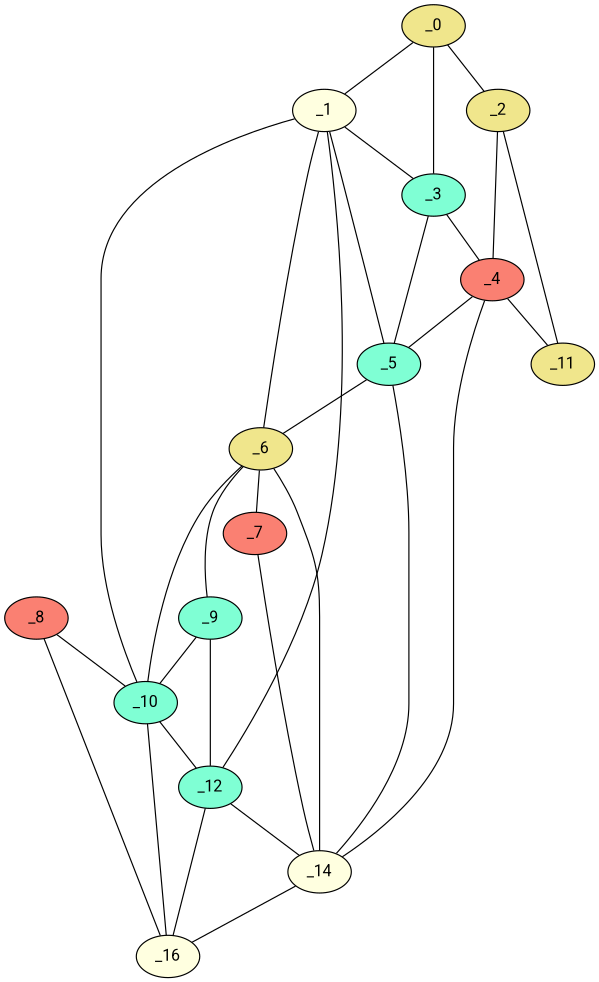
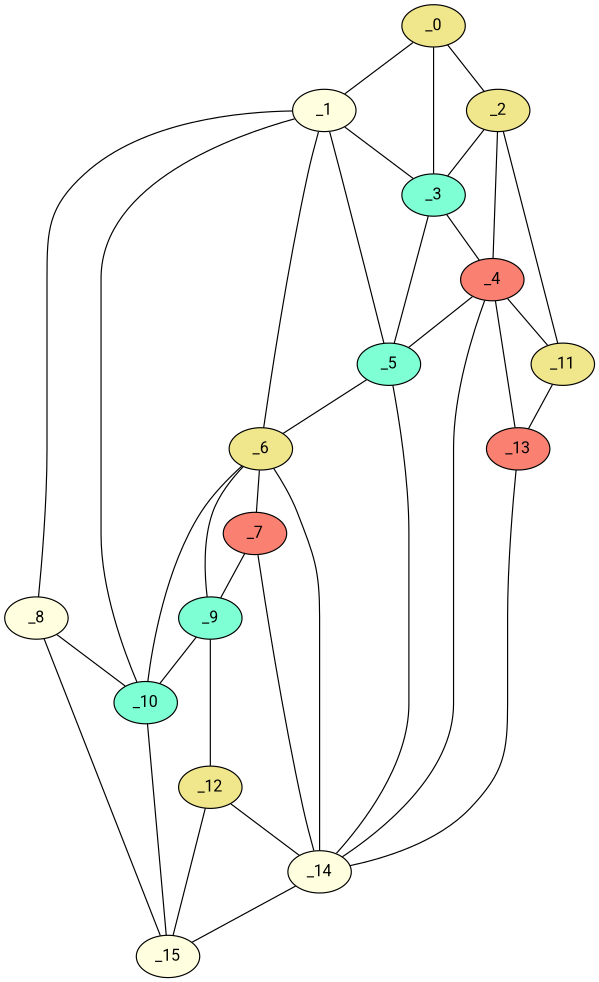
edge "_2" -- "_3": added
node "_13": added
edge "_1" -- "_12": now "_1" -- "_8"
edge "_7" -- "_9": added
node "_8": fillcolor salmon -> lightyellow
edge "_10" -- "_12": removed
node "_12": fillcolor aquamarine -> khaki
node "_16": label "_16" -> "_15"
